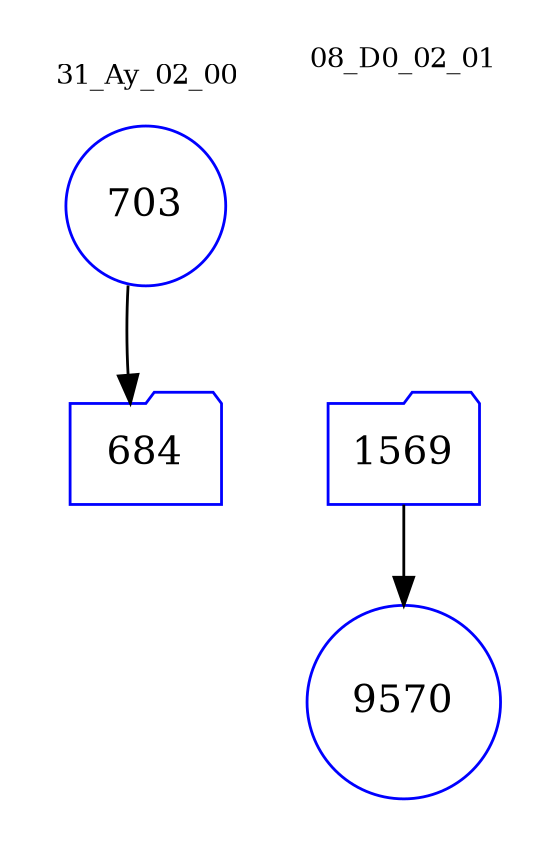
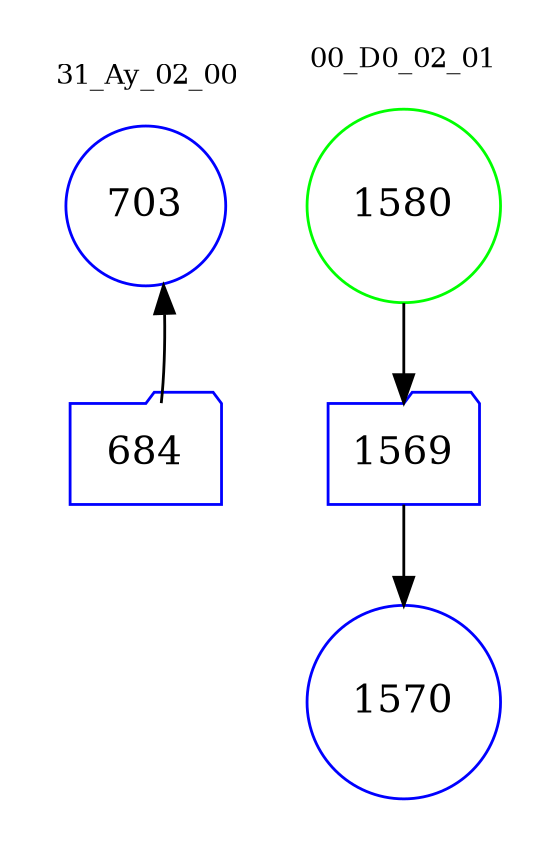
cluster "08_D0_02_01": label "08_D0_02_01" -> "00_D0_02_01"
node "1580": added
edge "703" -> "684": reversed
node "9570": label "9570" -> "1570"
